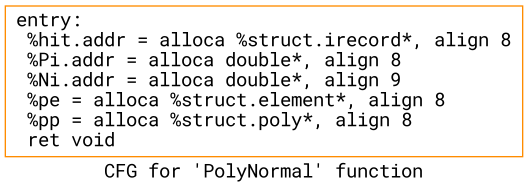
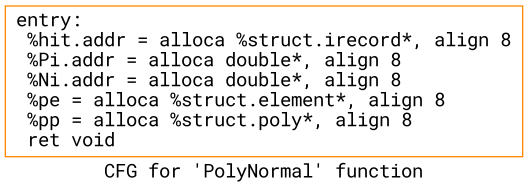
node "entry:": text "%Ni.addr = alloca double*, align 9" -> "%Ni.addr = alloca double*, align 8"
